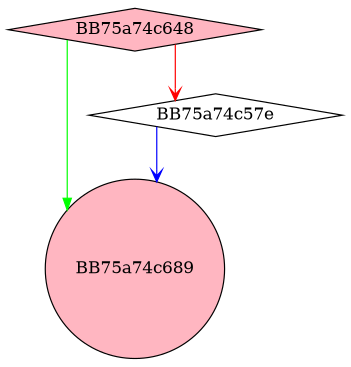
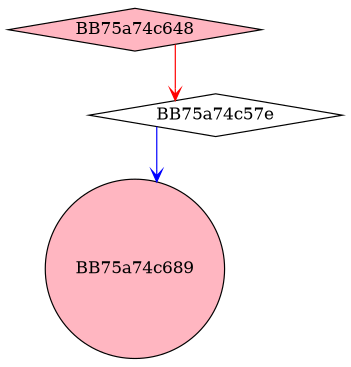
edge "BB75a74c648" -> "BB75a74c689": removed
